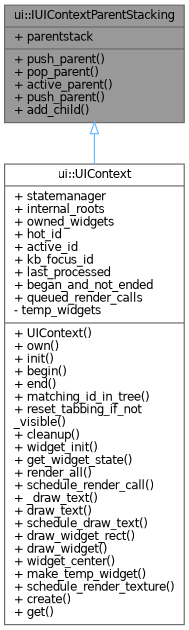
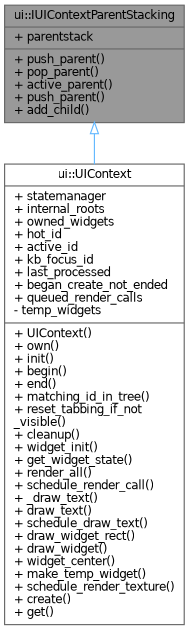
node "ui::UIContext": text "+ began_and_not_ended" -> "+ began_create_not_ended"
